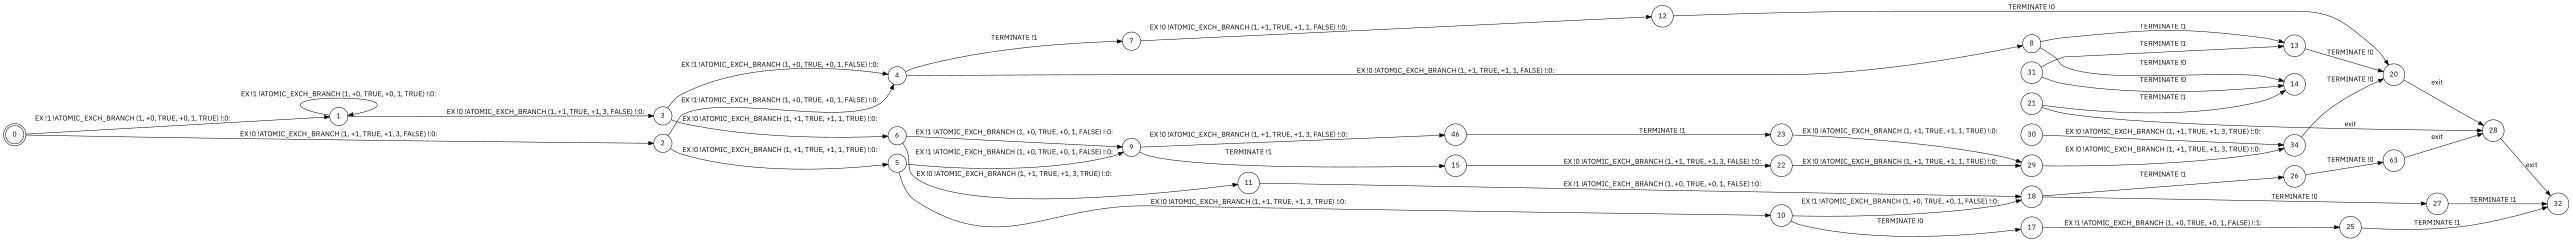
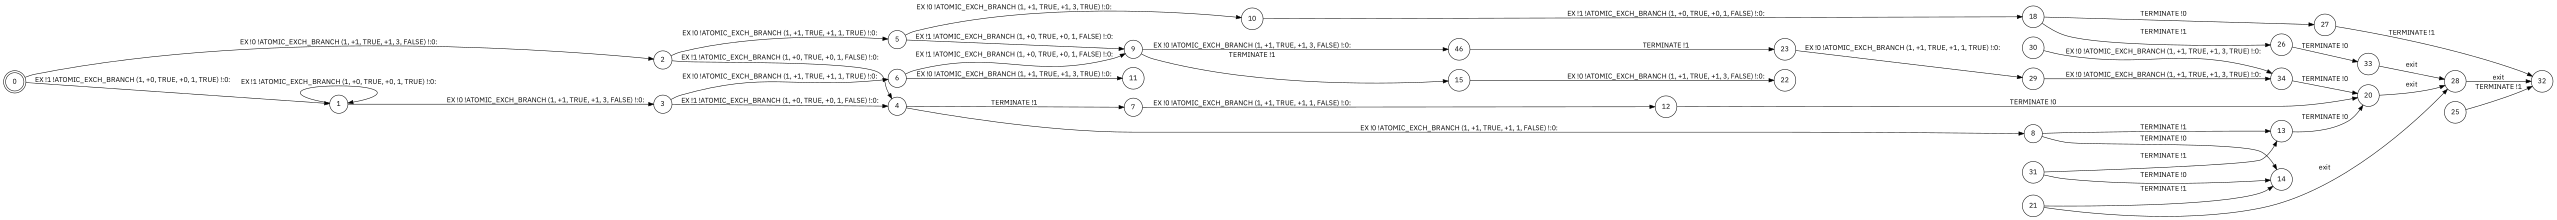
node "63": label "63" -> "33"
edge "22" -> "29": removed, label "EX !0 !ATOMIC_EXCH_BRANCH (1, +1, TRUE, +1, 1, TRUE) !:0:"
edge "11" -> "18": removed, label "EX !1 !ATOMIC_EXCH_BRANCH (1, +0, TRUE, +0, 1, FALSE) !:0:"
node "17": removed
